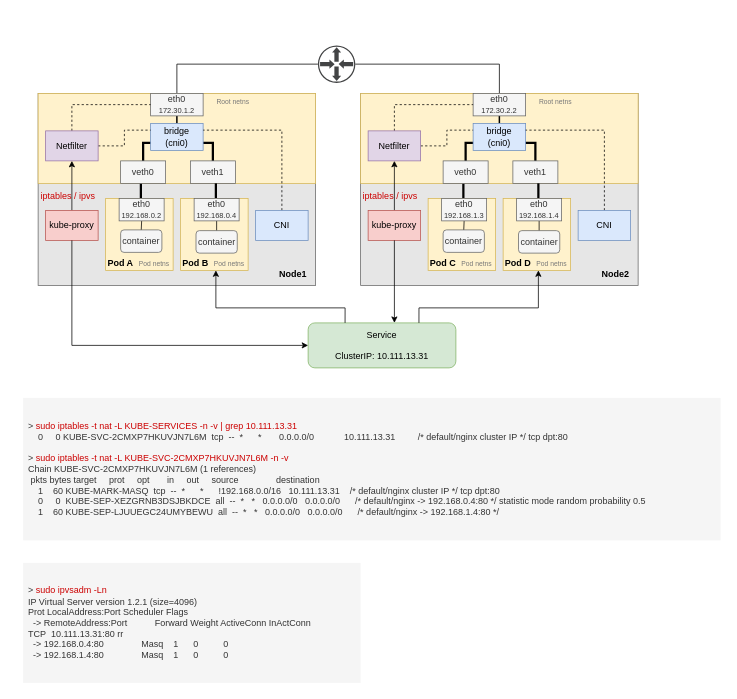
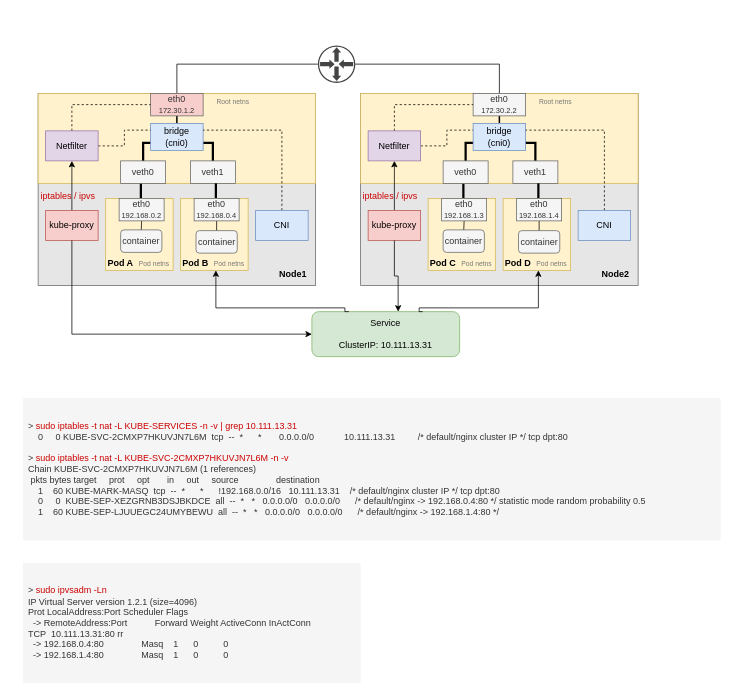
node "eth0 172.30.1.2": fillcolor #f5f5f5 -> #f8cecc
node "Service ClusterIP: 10.111.13.31": moved (382, 345) -> (386, 334)
